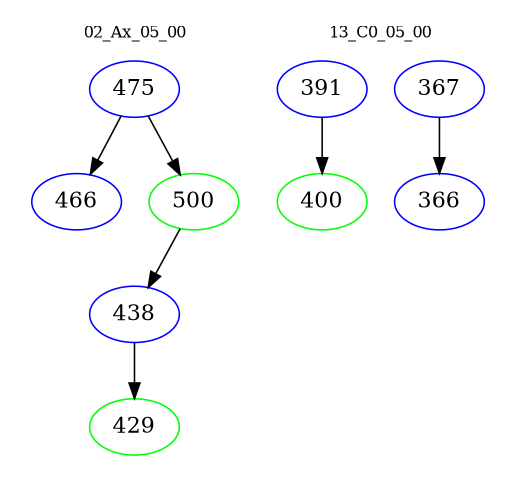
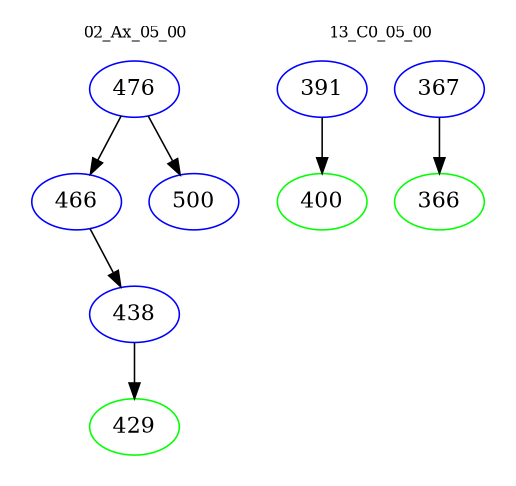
node "475": label "475" -> "476"
node "500": color green -> blue
node "366": color blue -> green
edge "500" -> "438": now "466" -> "438"
